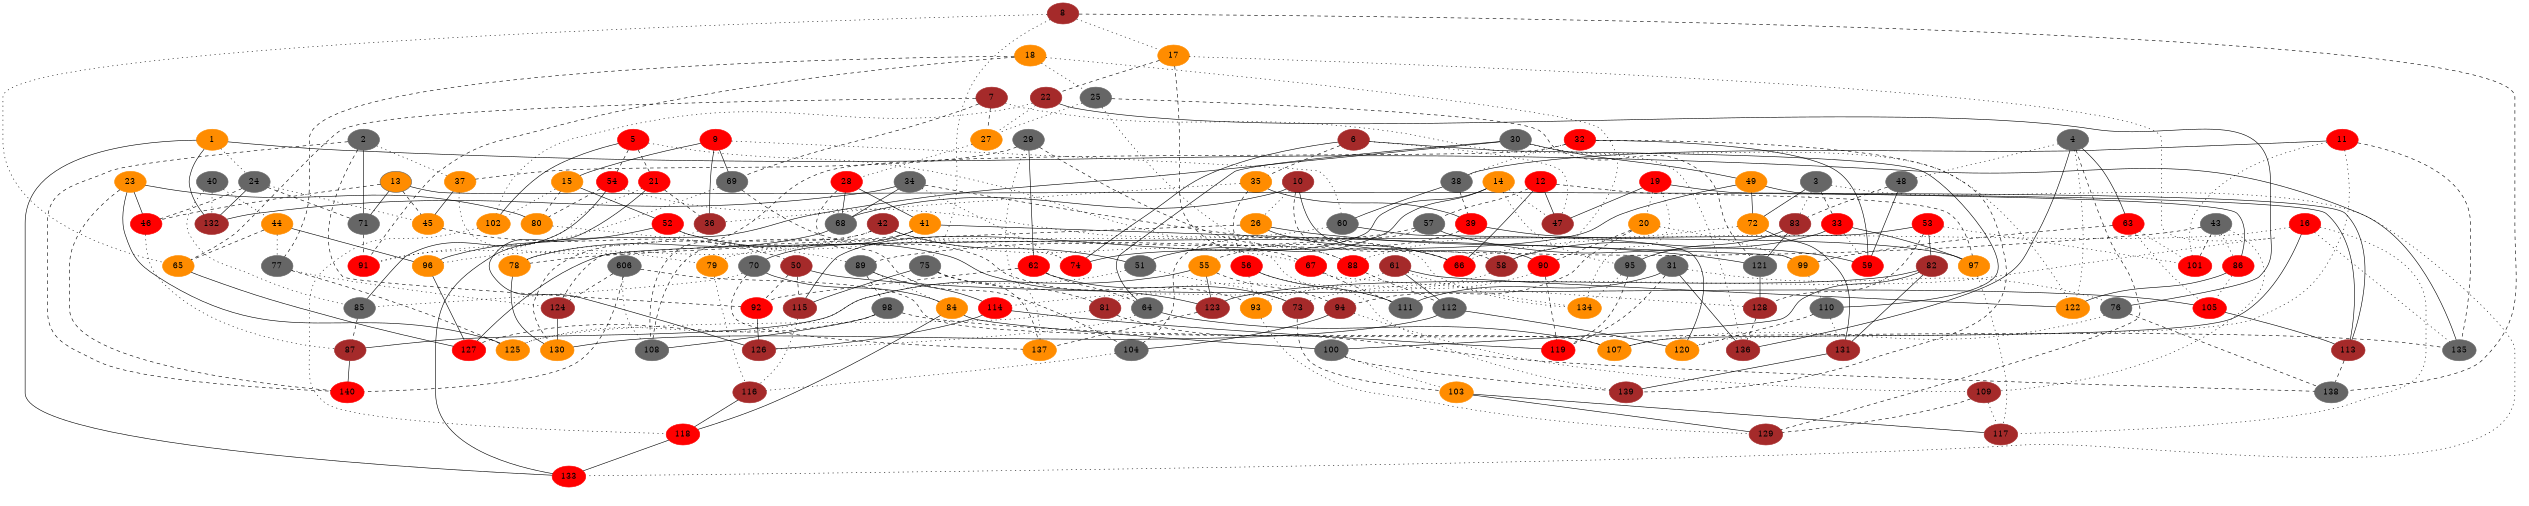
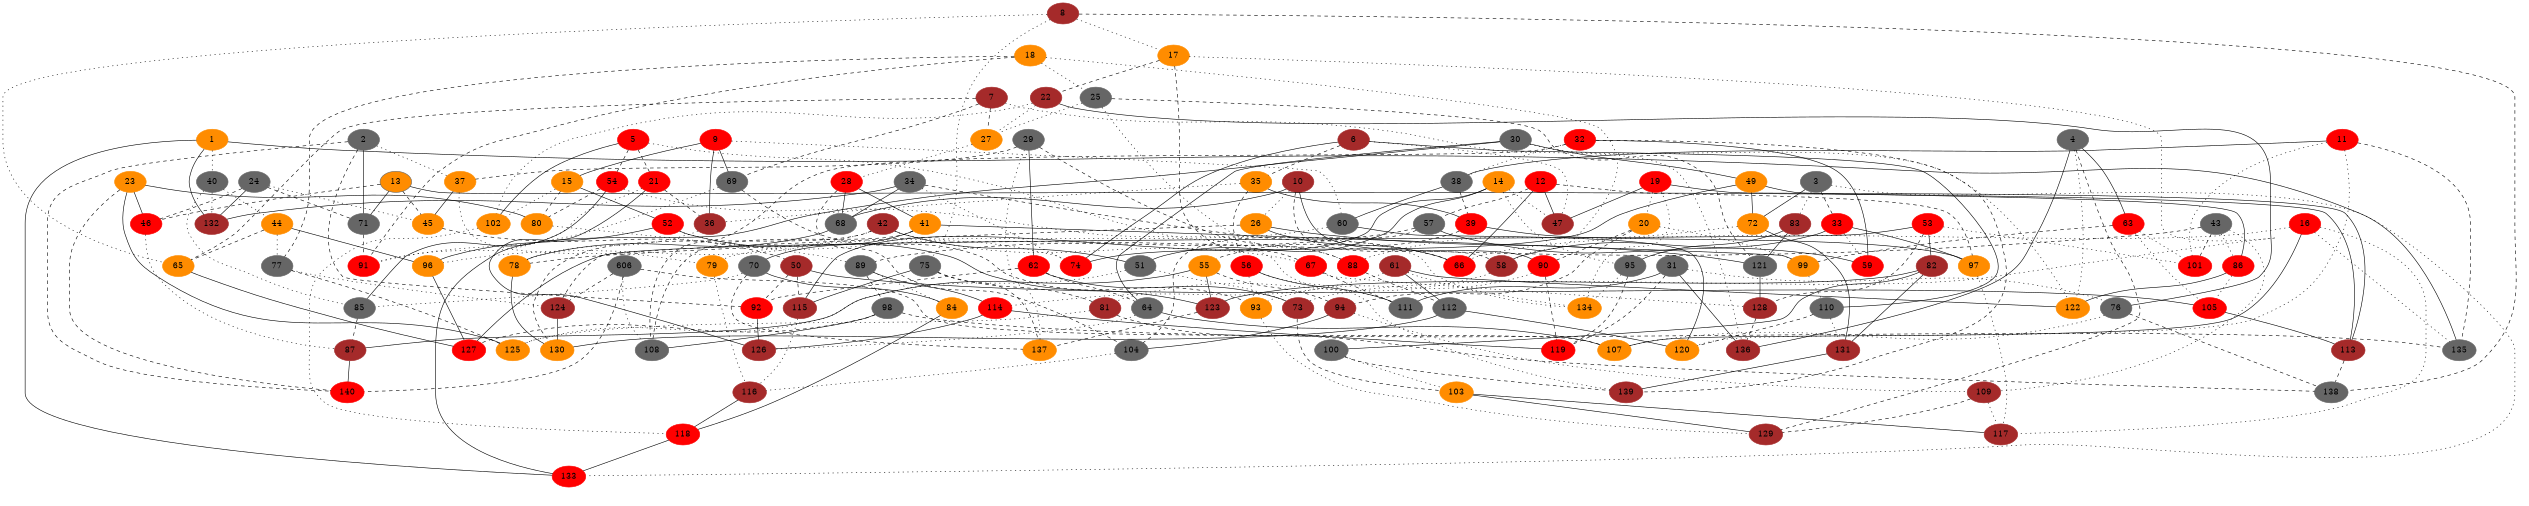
edge "1" -- "24": now "1" -- "40"
node "48": removed
edge "84" -- "100": removed
